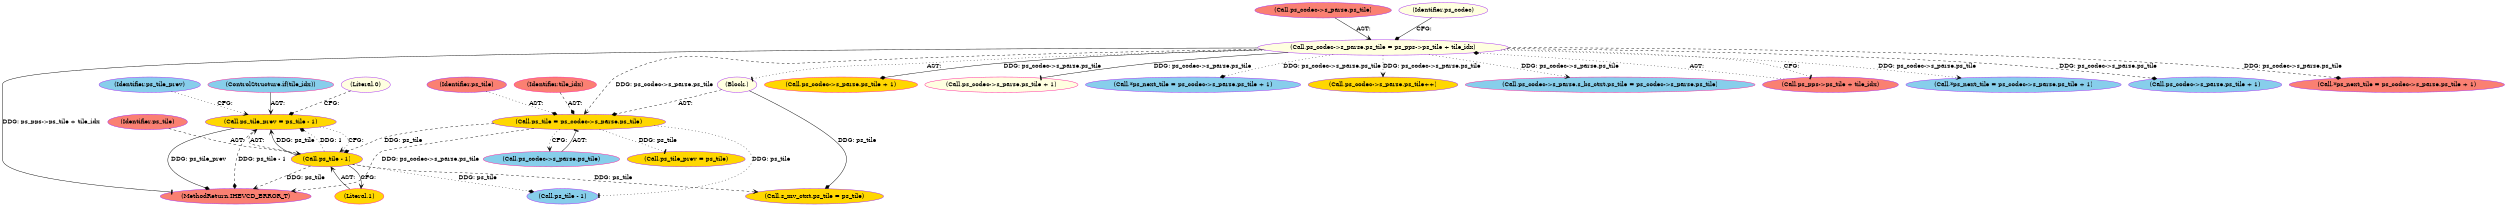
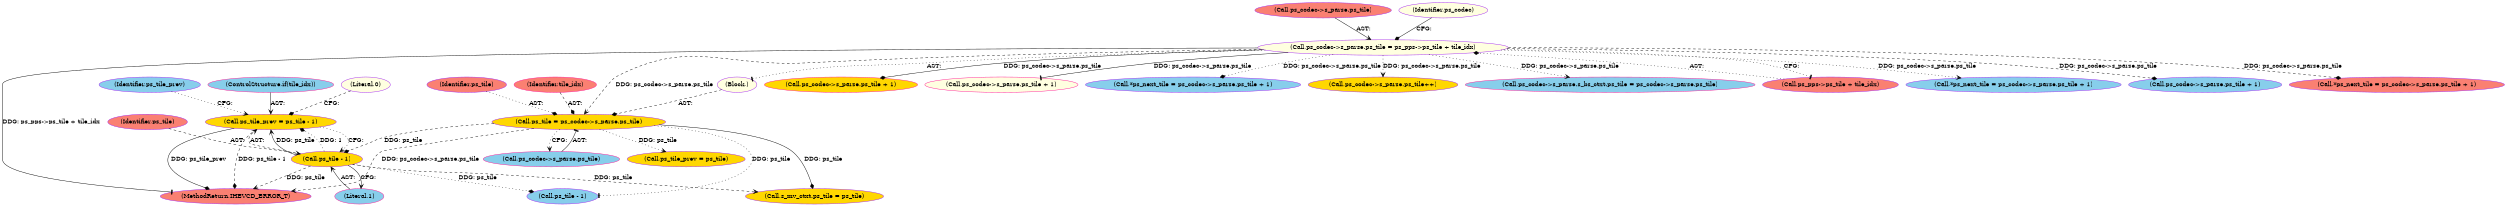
edge "(Block,)" -> "(Call,s_mv_ctxt.ps_tile = ps_tile)": now "(Call,ps_tile = ps_codec->s_parse.ps_tile)" -> "(Call,s_mv_ctxt.ps_tile = ps_tile)"
edge "(Call,ps_tile = ps_codec->s_parse.ps_tile)" -> "(Call,ps_tile_prev = ps_tile)": arrowhead tee -> vee
node "(Literal,1)": fillcolor gold -> skyblue
